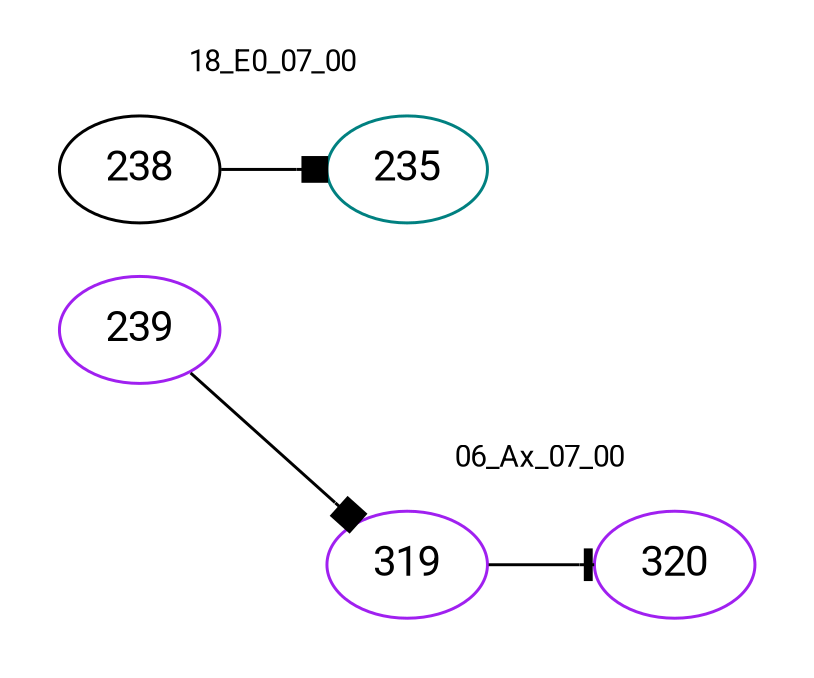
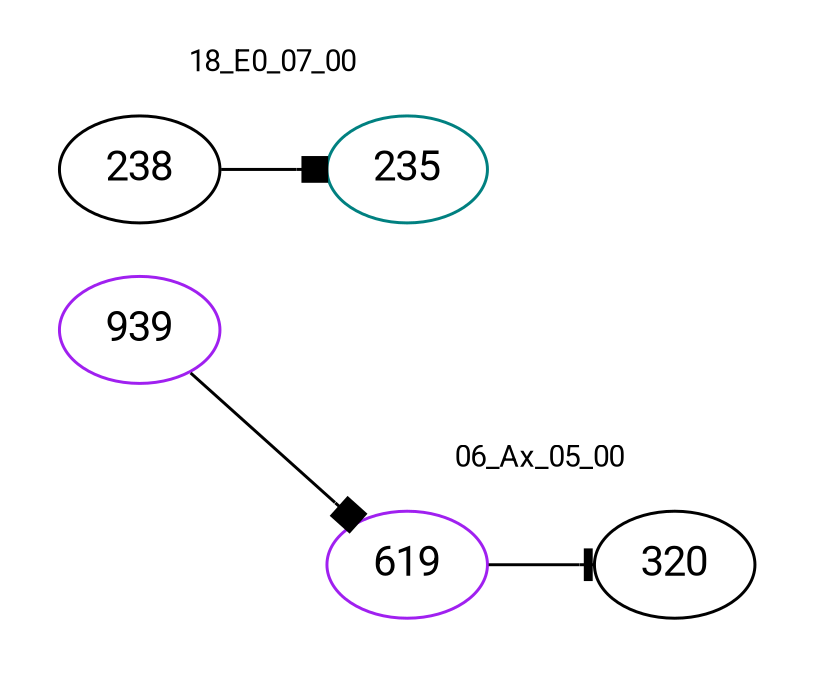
node "239": label "239" -> "939"
cluster "06_Ax_07_00": label "06_Ax_07_00" -> "06_Ax_05_00"
node "319": label "319" -> "619"
node "320": color purple -> black
